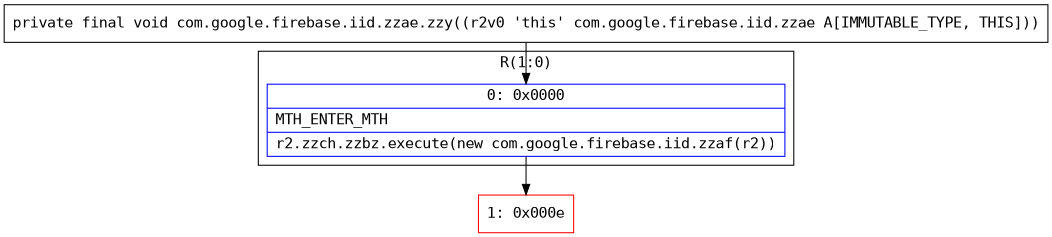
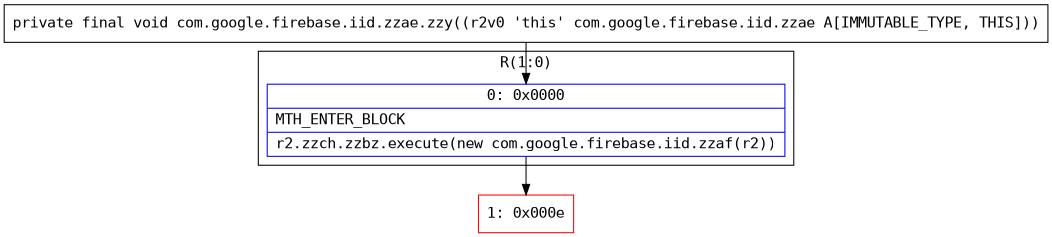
node "0: 0x0000": text "MTH_ENTER_MTH" -> "MTH_ENTER_BLOCK"
